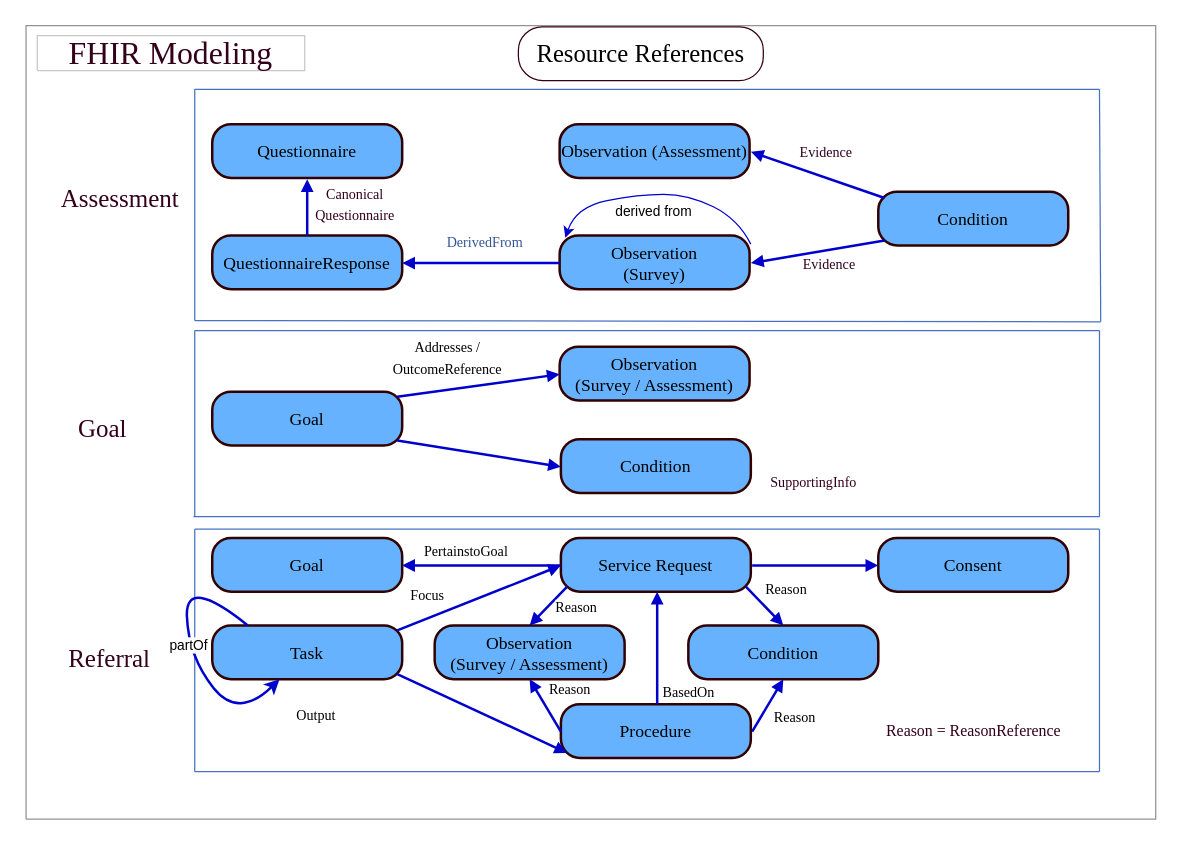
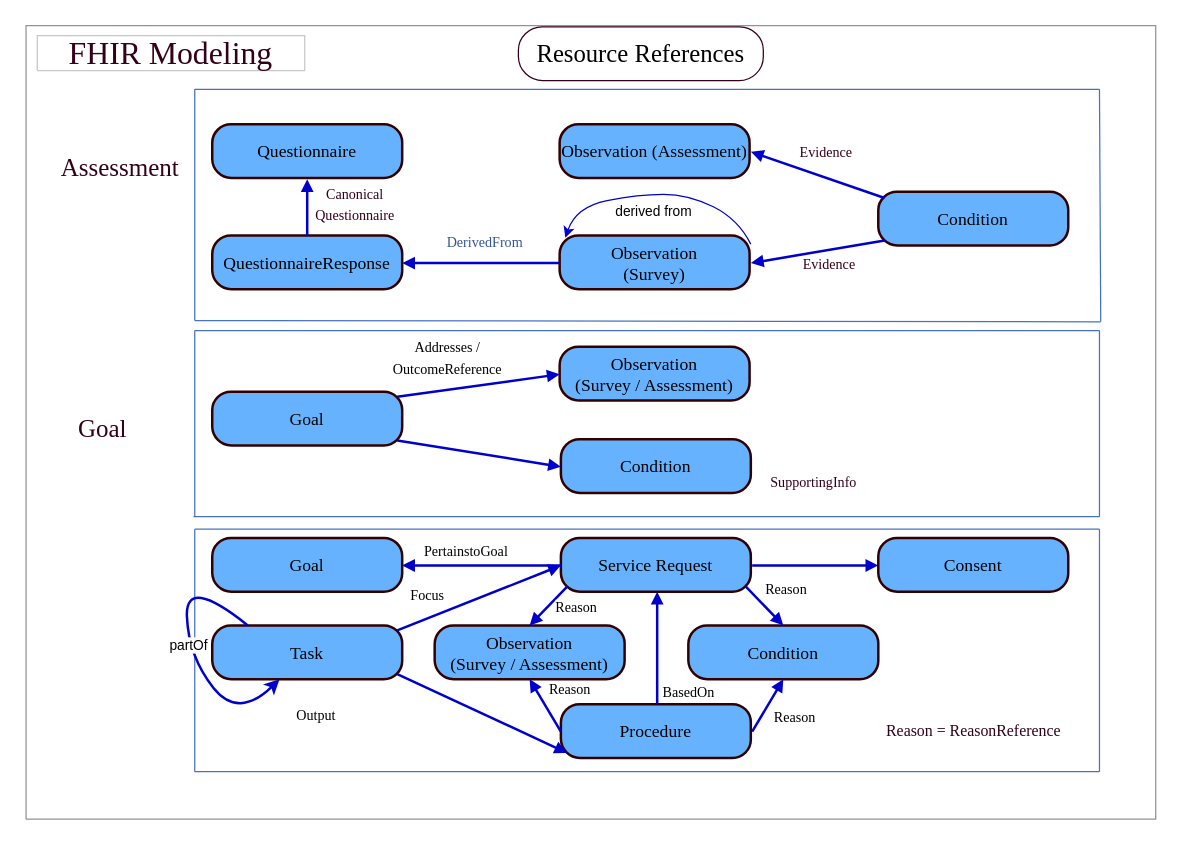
node "Assessment": moved (120, 198) -> (120, 167)
node "Referral": removed
